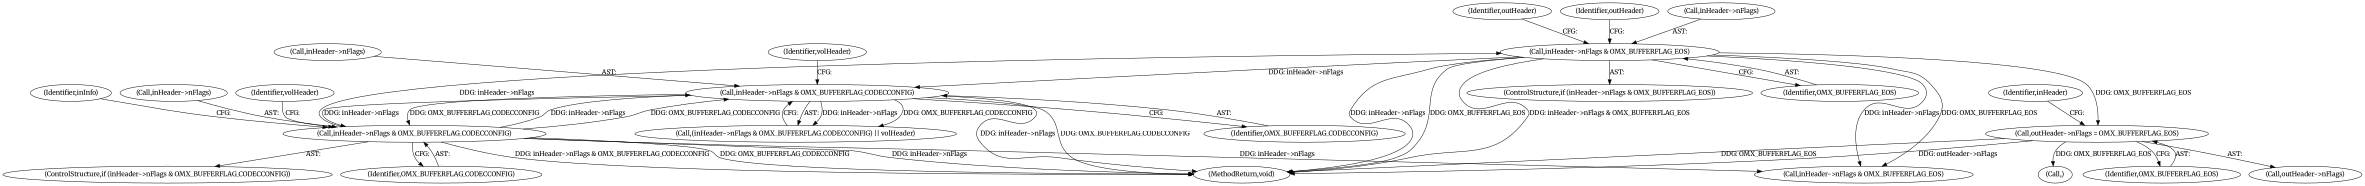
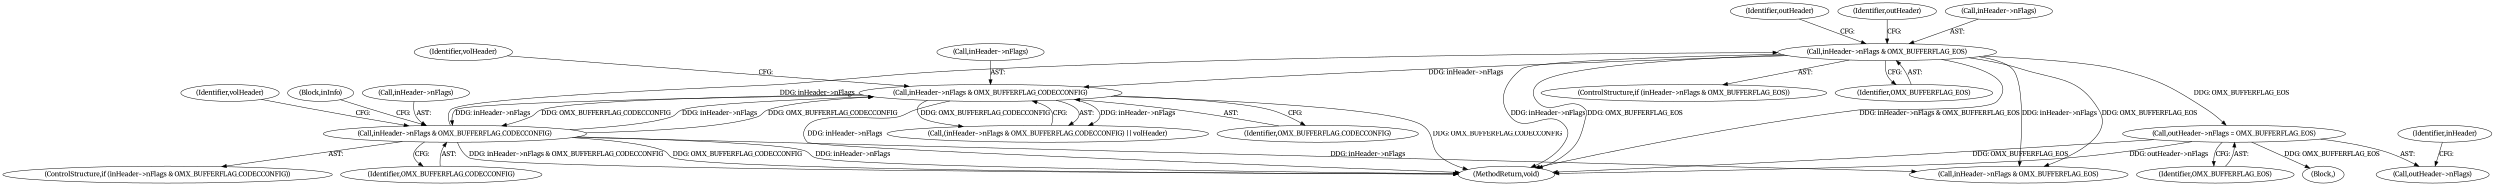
node "(Identifier,inInfo)": label "(Identifier,inInfo)" -> "(Block,inInfo)"
edge "(Identifier,inHeader)" -> "(Call,outHeader->nFlags = OMX_BUFFERFLAG_EOS)": now "(Identifier,inHeader)" -> "(Call,outHeader->nFlags)"
node "(Call,)": label "(Call,)" -> "(Block,)"
